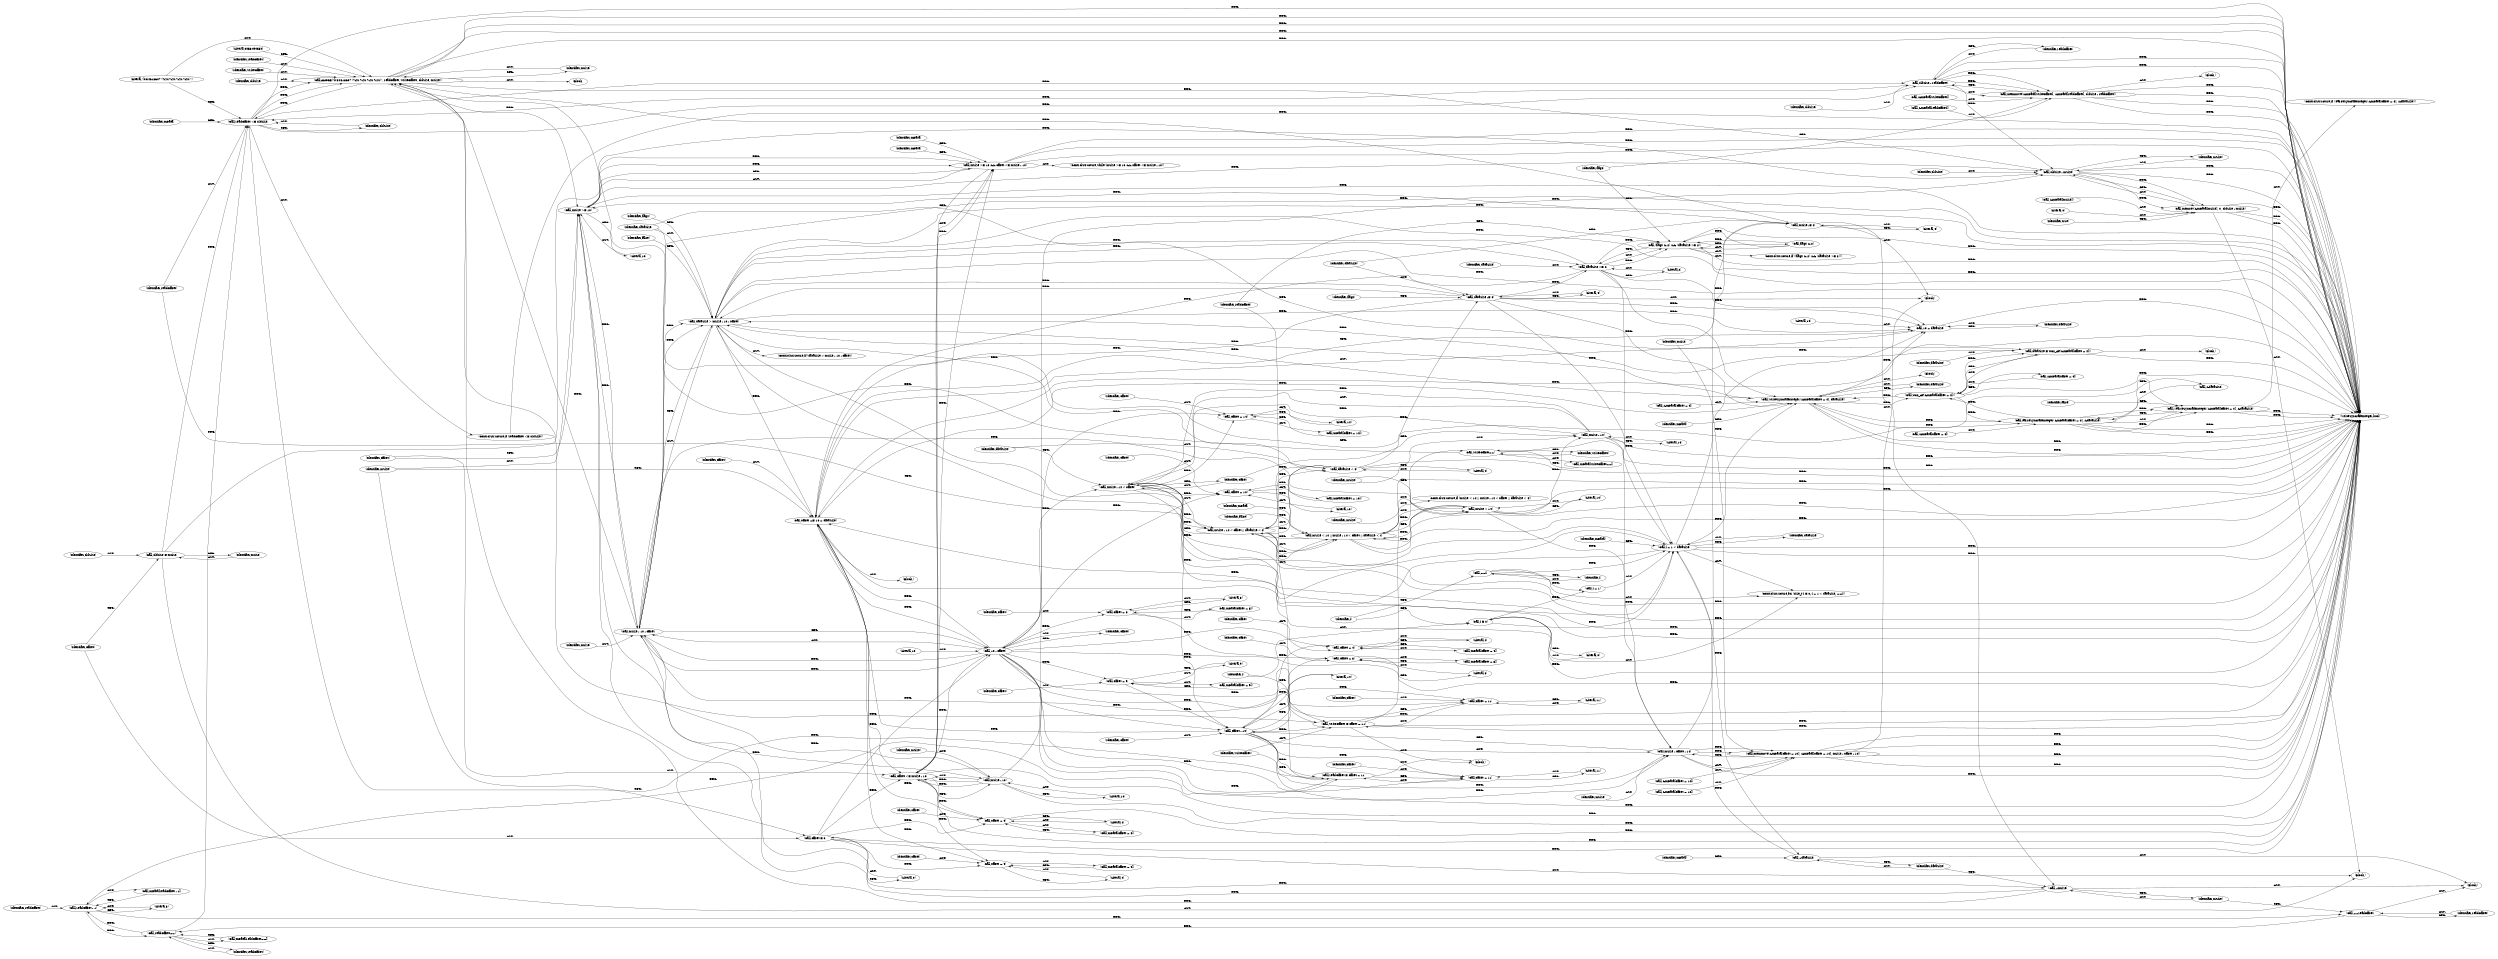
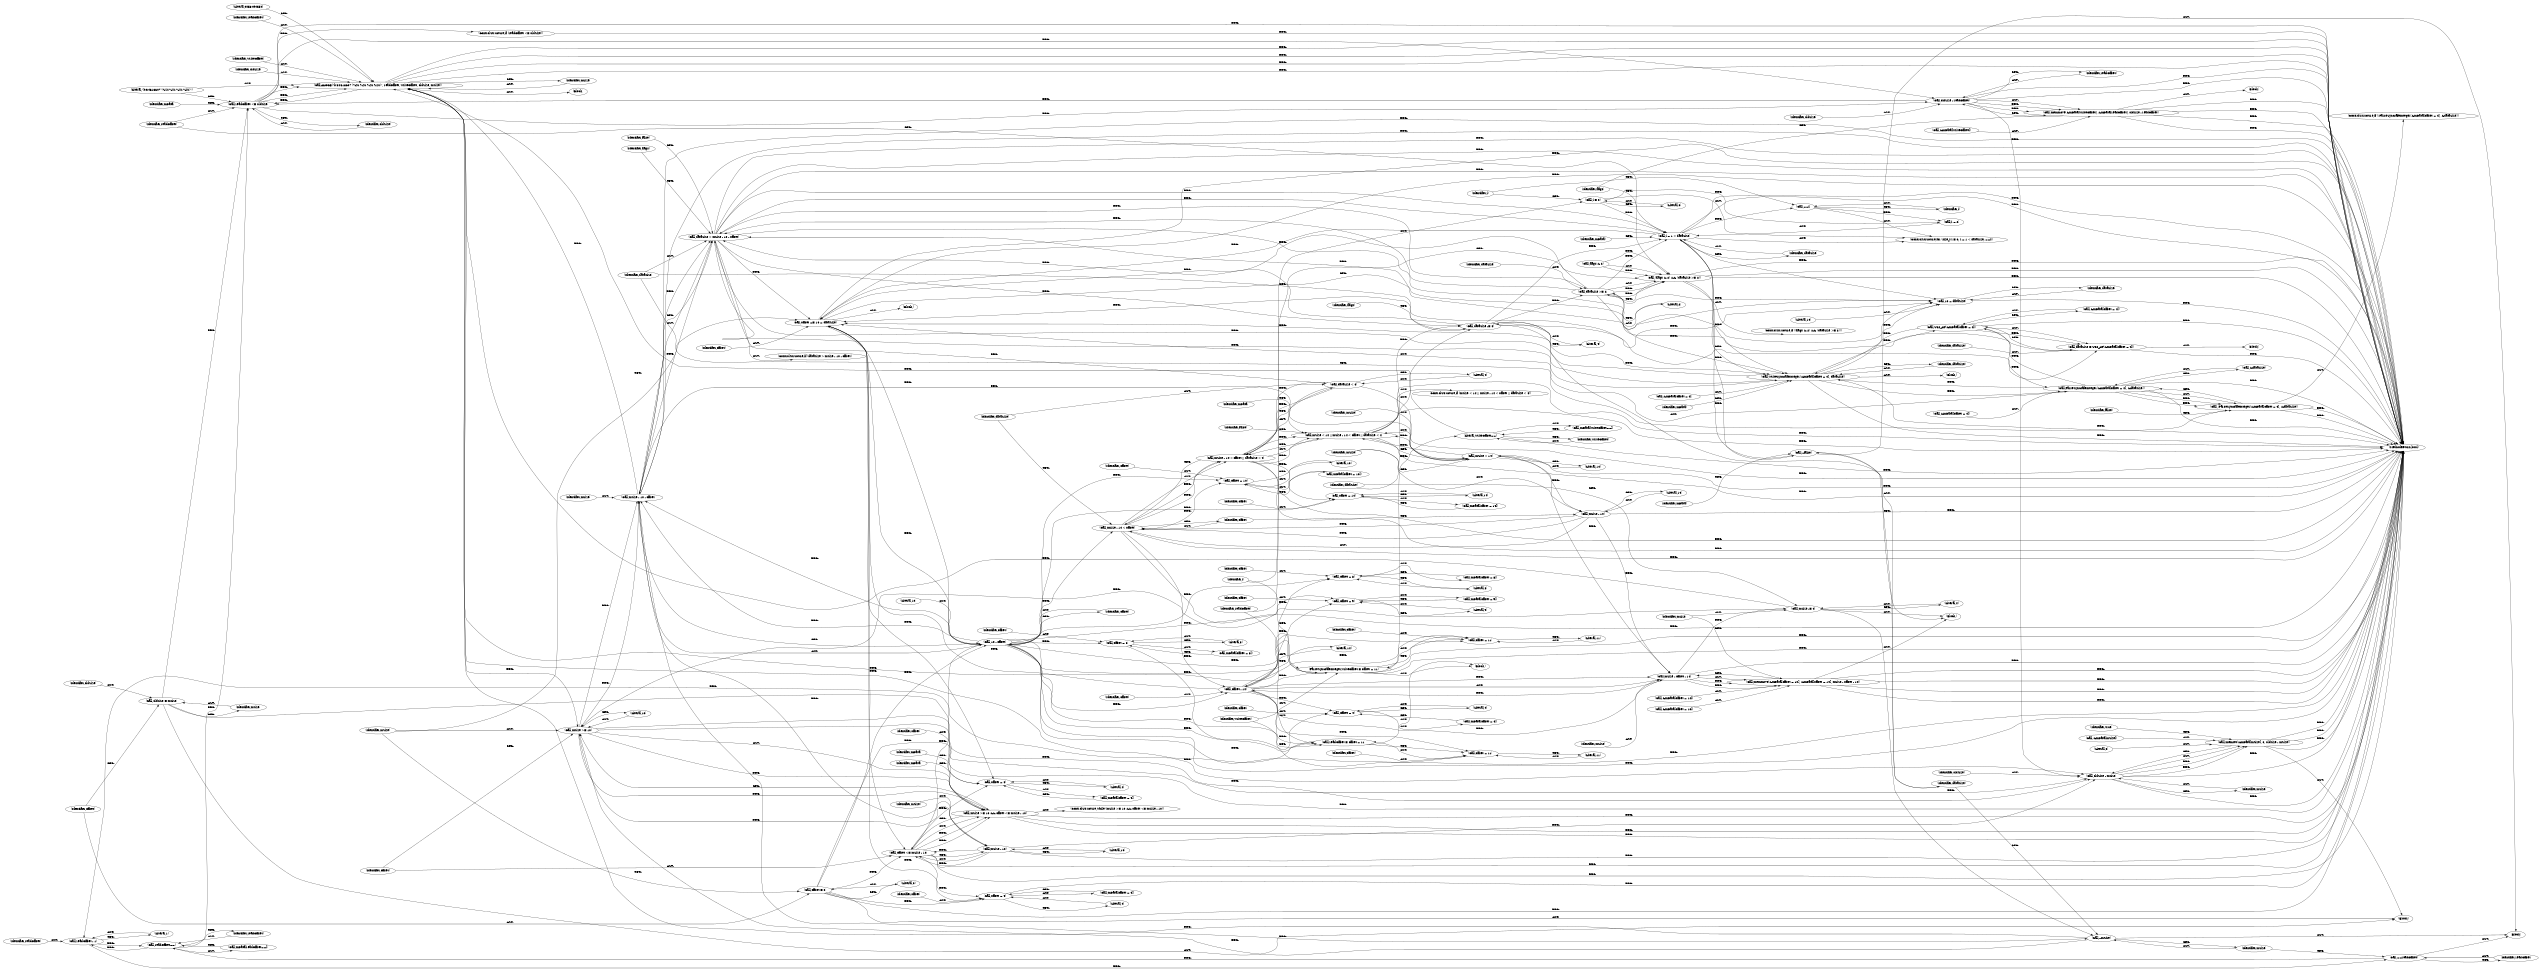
node "(Call,&mData[readOffset])": removed
edge "(Call,readOffset <= oldSize)" -> "(ControlStructure,if (readOffset <= oldSize))": label "AST: " -> "DDG: "
edge "(Call,(flags & 2) && (dataSize >= 2))" -> "(Call,flags & 2)": now "(Call,(flags & 2) && (dataSize >= 2))" -> "(Call,WriteSyncsafeInteger(&mData[offset + 4], dataSize))"
edge "(Call,10 + dataSize)" -> "(Call,offset += 10 + dataSize)": now "(Call,ParseSyncsafeInteger(&mData[offset + 4], &dataSize))" -> "(Call,offset += 10 + dataSize)"
edge "(Call,dataSize < 4)" -> "(Call,dataSize -= 4)": now "(Call,mSize < 14 || mSize - 14 < offset || dataSize < 4)" -> "(Call,dataSize -= 4)"
node "(WriteSyncsafeInteger,bool)": label "(WriteSyncsafeInteger,bool)" -> "(MethodReturn,bool)"
node "(Call,writeOffset++)": label "(Call,writeOffset++)" -> "(Literal,writeOffset++)"
edge "(Call,mSize - 14 < offset)" -> "(Call,offset + 14)": now "(Call,mSize - 14 < offset || dataSize < 4)" -> "(Call,offset + 14)"
edge "(Call,++i)" -> "(Call,i + 1 < dataSize)": reversed
node "(Call,i + 1)": label "(Call,i + 1)" -> "(Call,i + 2)"
edge "(Call,offset + 9)" -> "(Call,offset - 14)": reversed
node "(Call,writeOffset = offset + 11)": label "(Call,writeOffset = offset + 11)" -> "(ParseSyncsafeInteger,writeOffset = offset + 11)"
edge "(Call,mSize - offset - 14)" -> "(Call,offset - 14)": label "CFG: " -> "DDG: "
edge "(Call,readOffset = offset + 11)" -> "(Call,readOffset <= oldSize)": removed, label "DDG:"
node "(Call,--dataSize)": label "(Call,--dataSize)" -> "(Call,--false)"
node "(Call,mData[readOffset - 1])": removed
node "(Literal,3)": label "(Literal,3)" -> "(Literal,1)"
